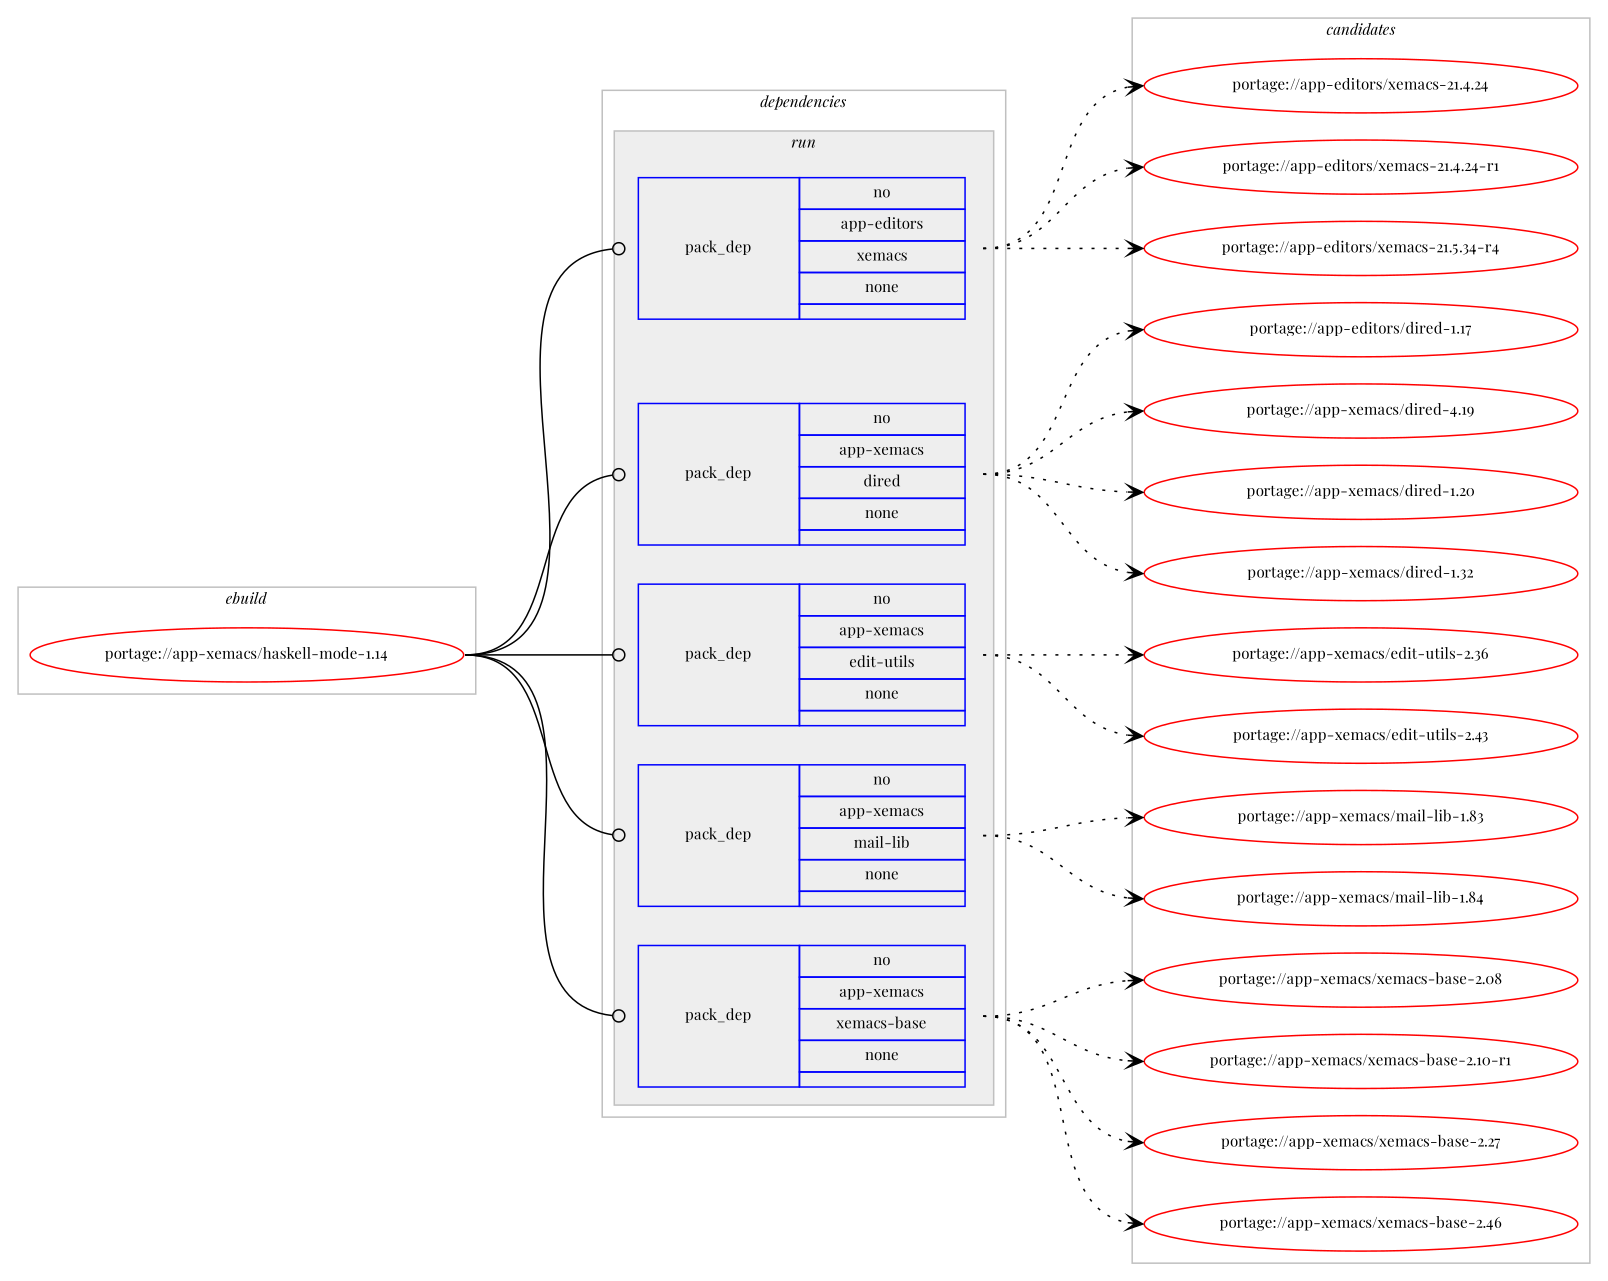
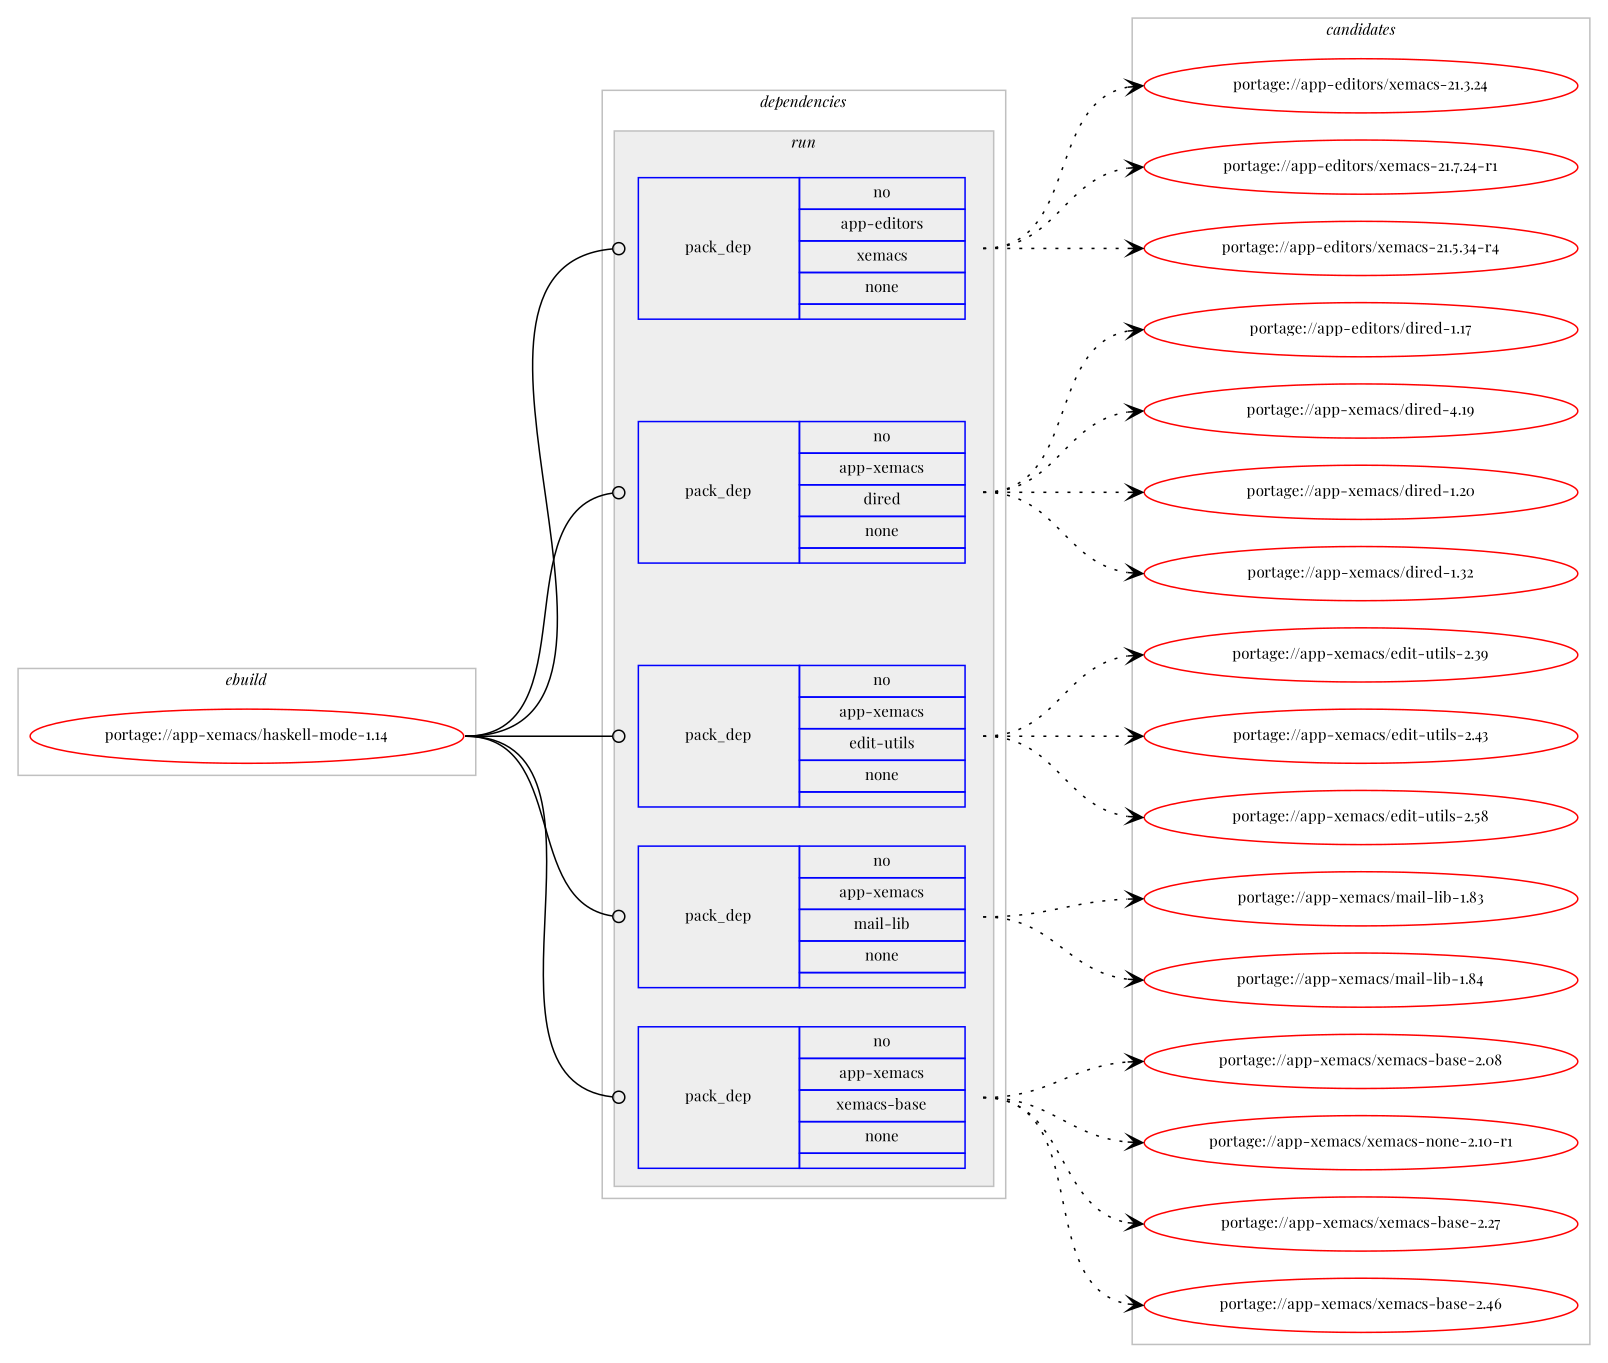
node "portage://app-editors/xemacs-21.4.24": label "portage://app-editors/xemacs-21.4.24" -> "portage://app-editors/xemacs-21.3.24"
node "portage://app-editors/xemacs-21.4.24-r1": label "portage://app-editors/xemacs-21.4.24-r1" -> "portage://app-editors/xemacs-21.7.24-r1"
node "portage://app-xemacs/edit-utils-2.36": label "portage://app-xemacs/edit-utils-2.36" -> "portage://app-xemacs/edit-utils-2.39"
node "portage://app-xemacs/edit-utils-2.58": added
node "portage://app-xemacs/xemacs-base-2.10-r1": label "portage://app-xemacs/xemacs-base-2.10-r1" -> "portage://app-xemacs/xemacs-none-2.10-r1"
